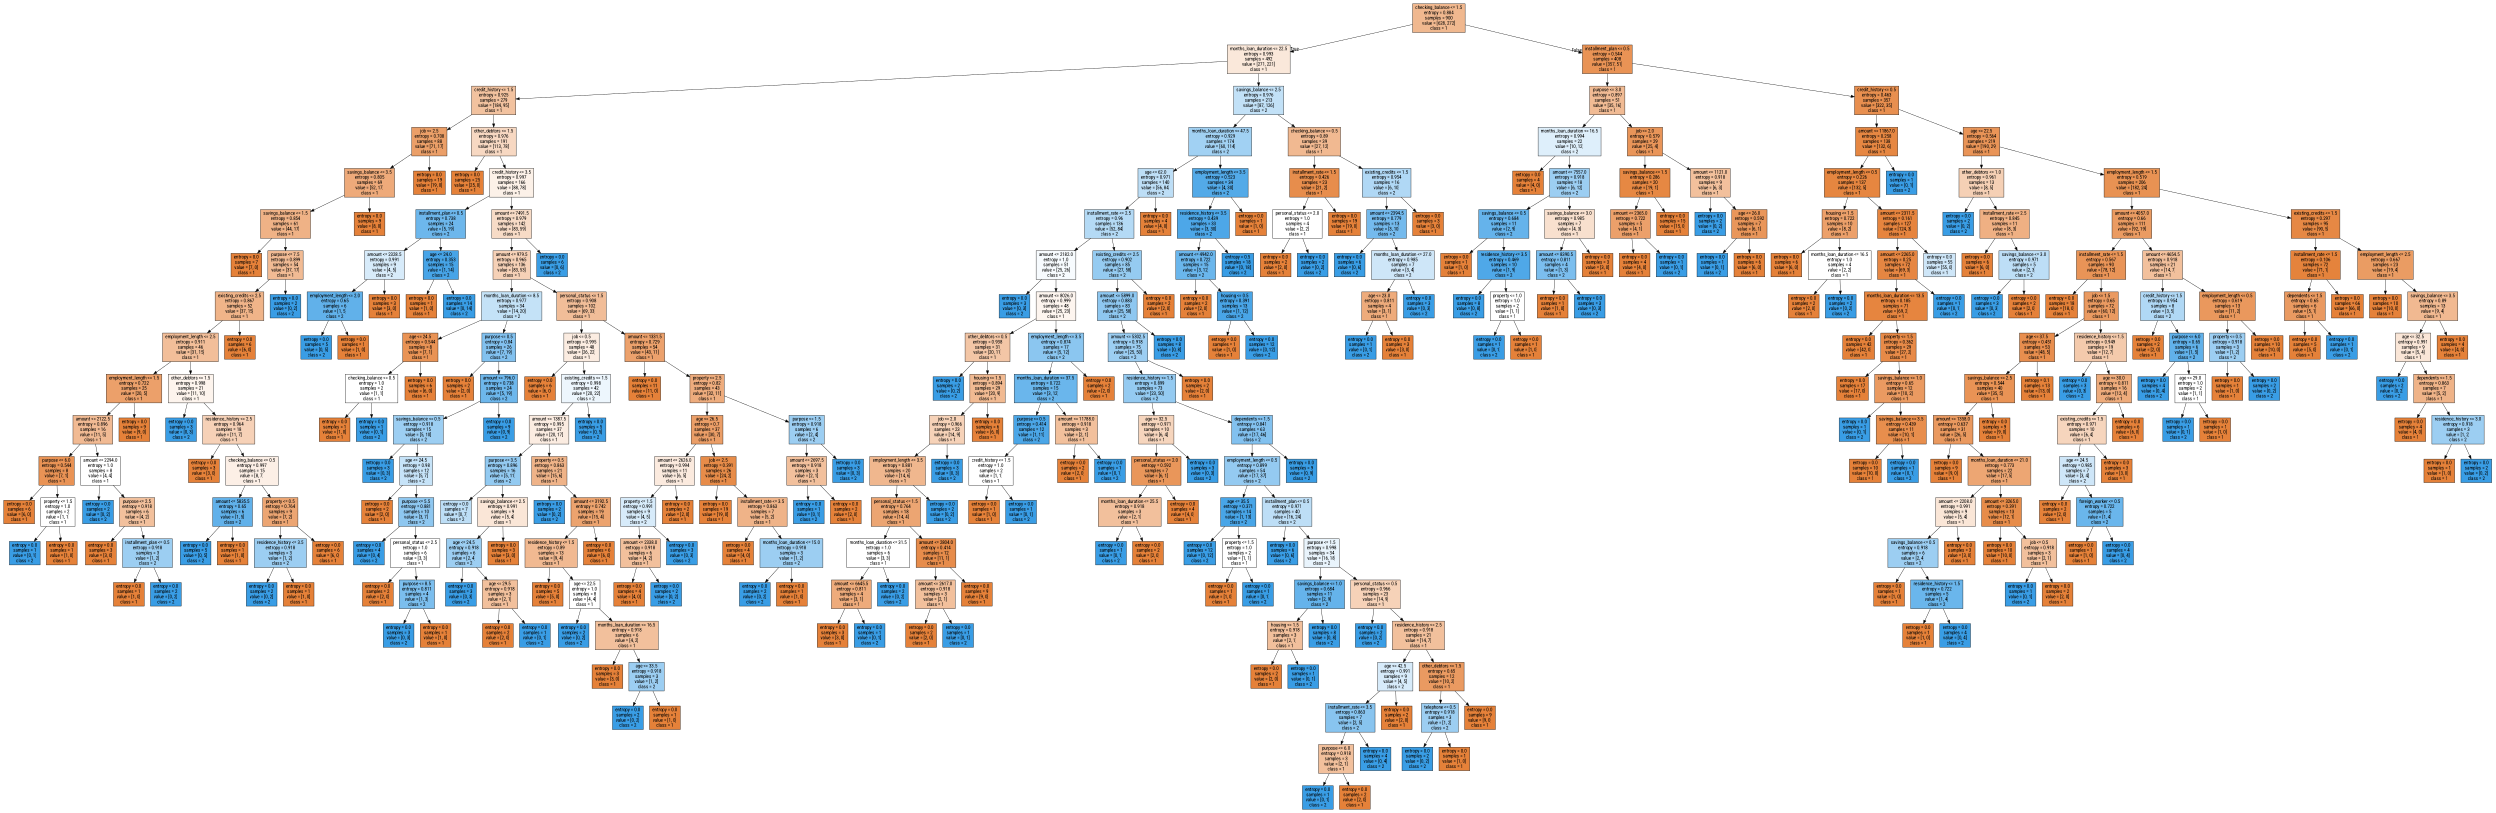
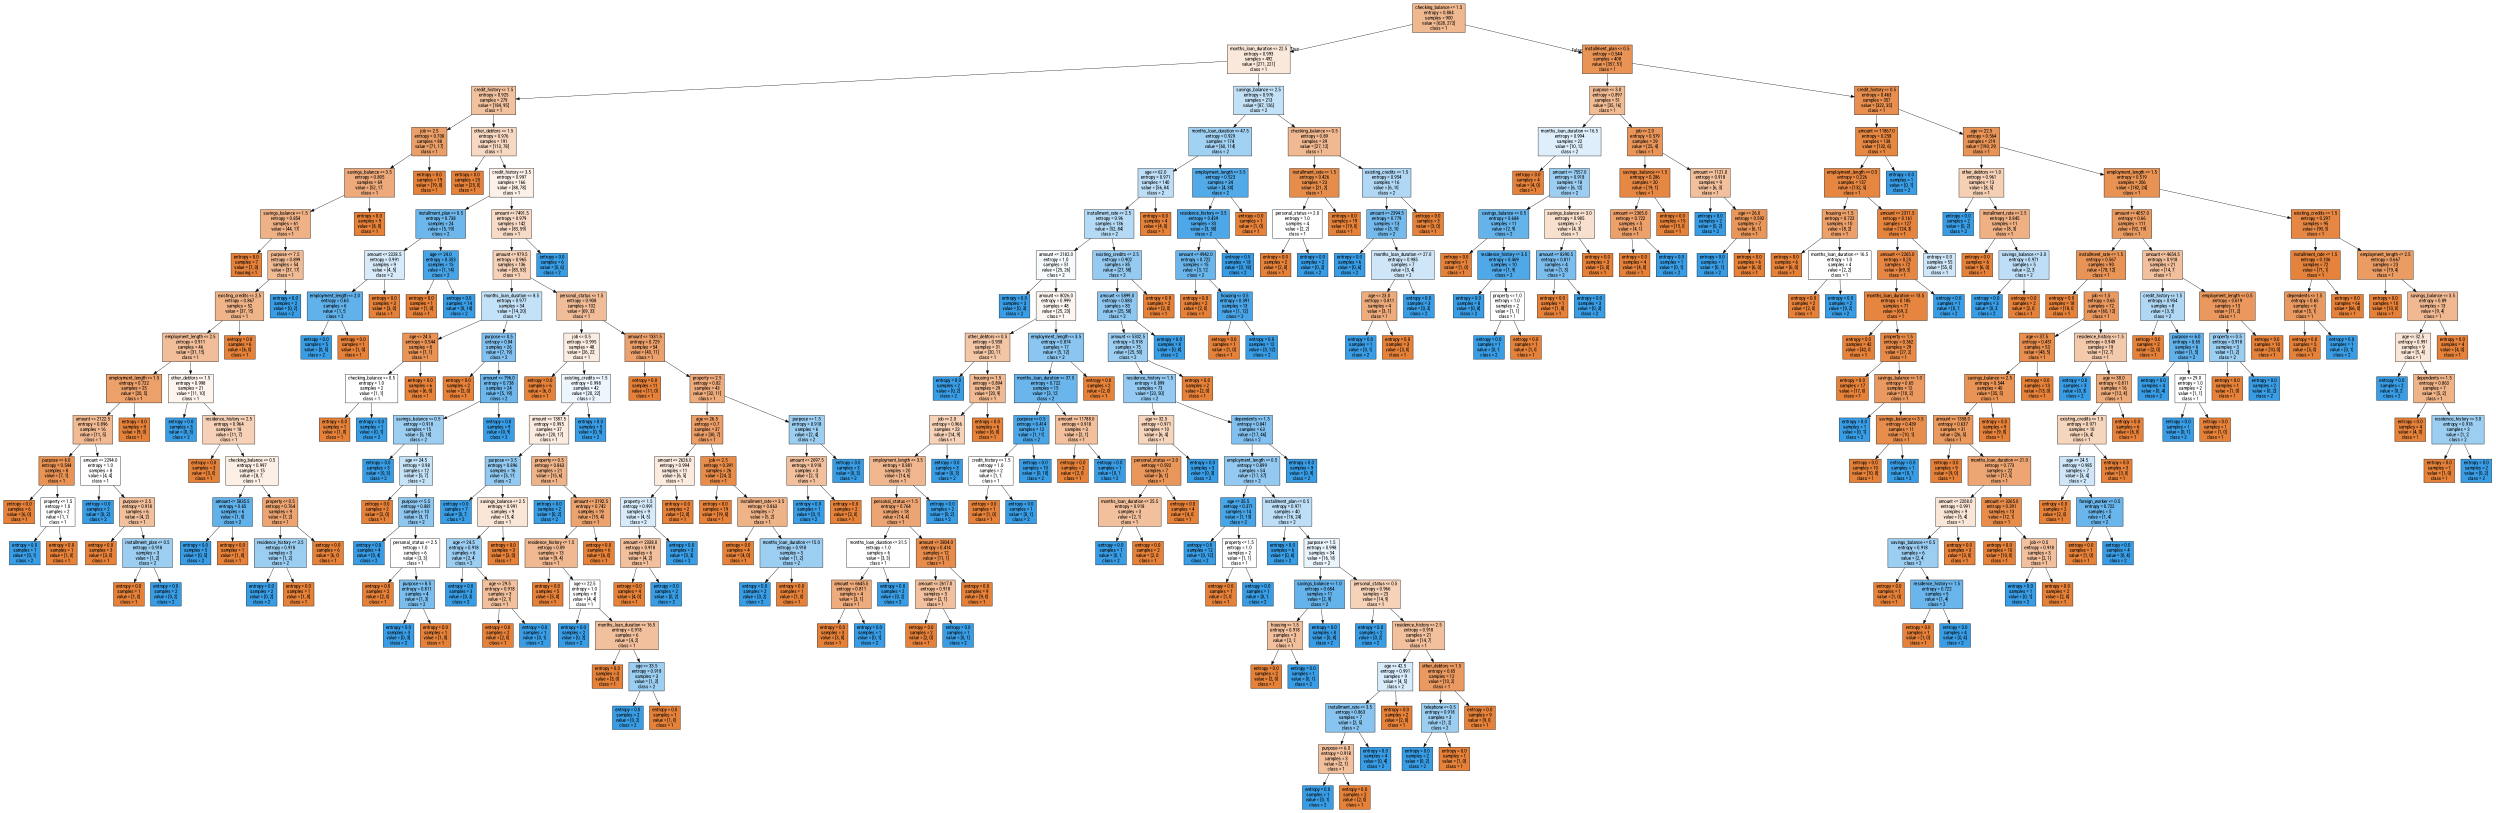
node "entropy = 0.0 samples = 7 value = [7, 0] class = 1": label "entropy = 0.0 samples = 7 value = [7, 0] class = 1" -> "entropy = 0.0 samples = 7 value = [7, 0] housing = 1"
node "entropy = 0.1 samples = 13 value = [13, 0] class = 1": label "entropy = 0.1 samples = 13 value = [13, 0] class = 1" -> "entropy = 0.0 samples = 13 value = [13, 0] class = 1"
node "entropy = 0.0 samples = 10 value = [0, 10] class = 2": added
node "entropy = 0.0 samples = 7 value = [0, 7] class = 2": fillcolor #bddef6 -> #399de5
